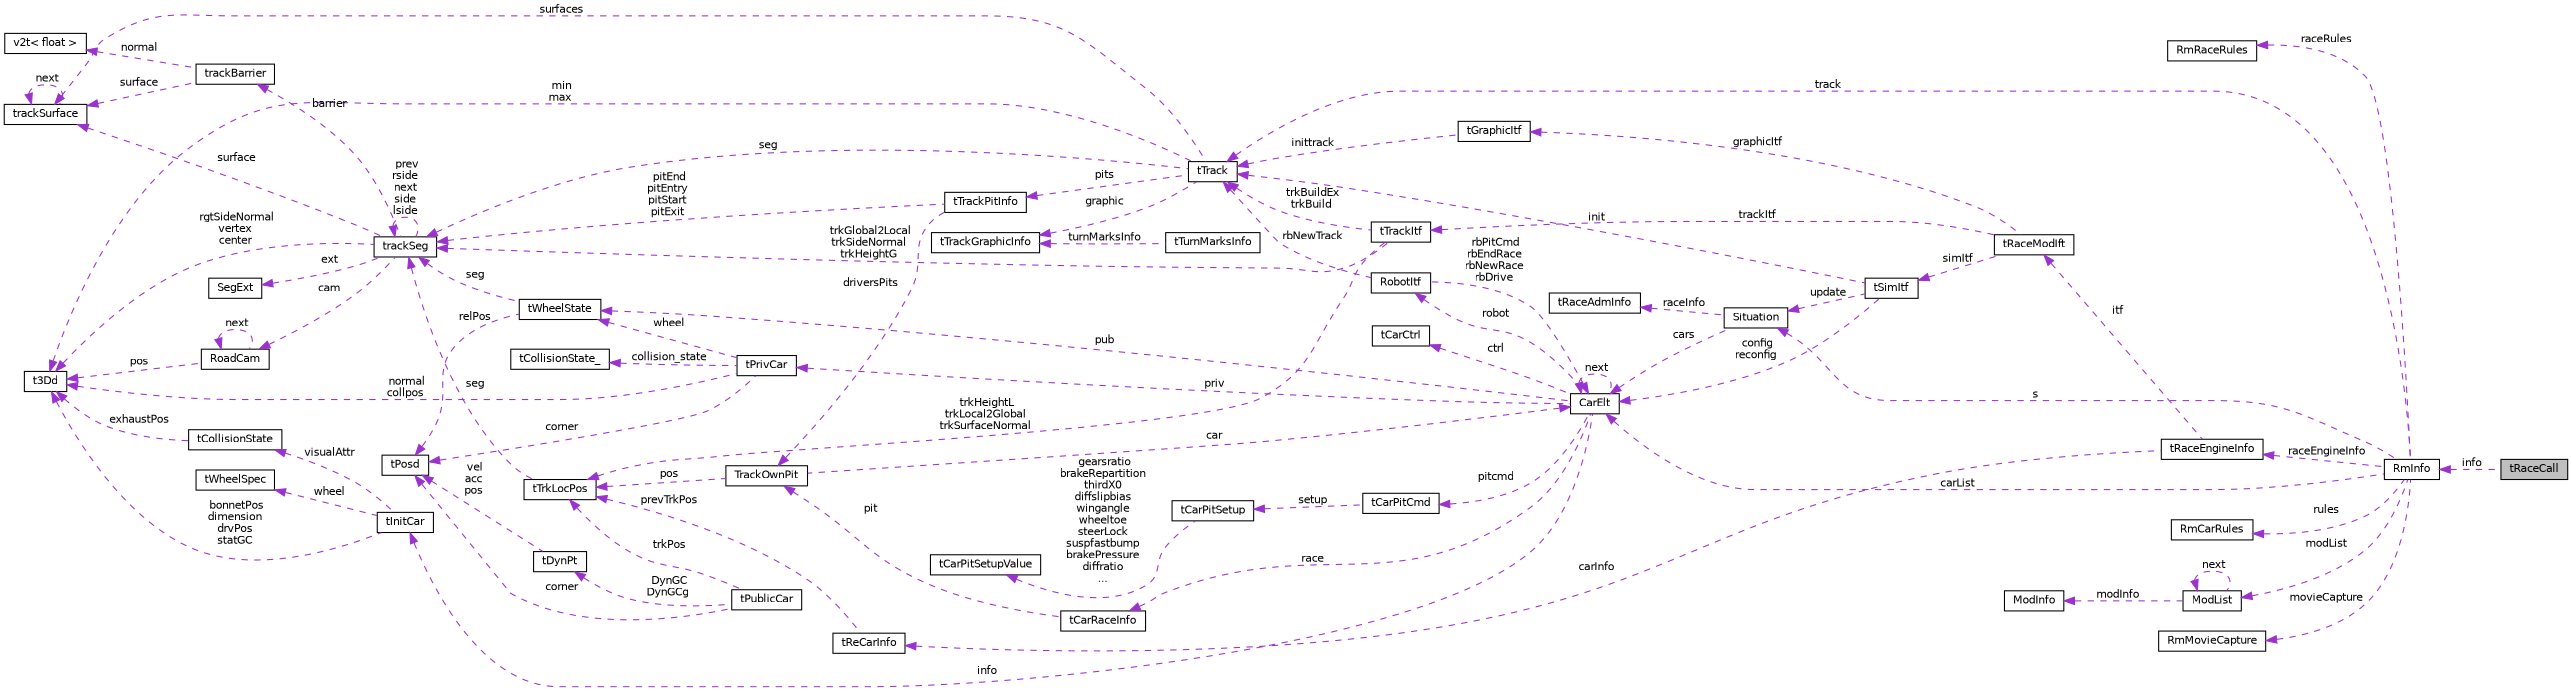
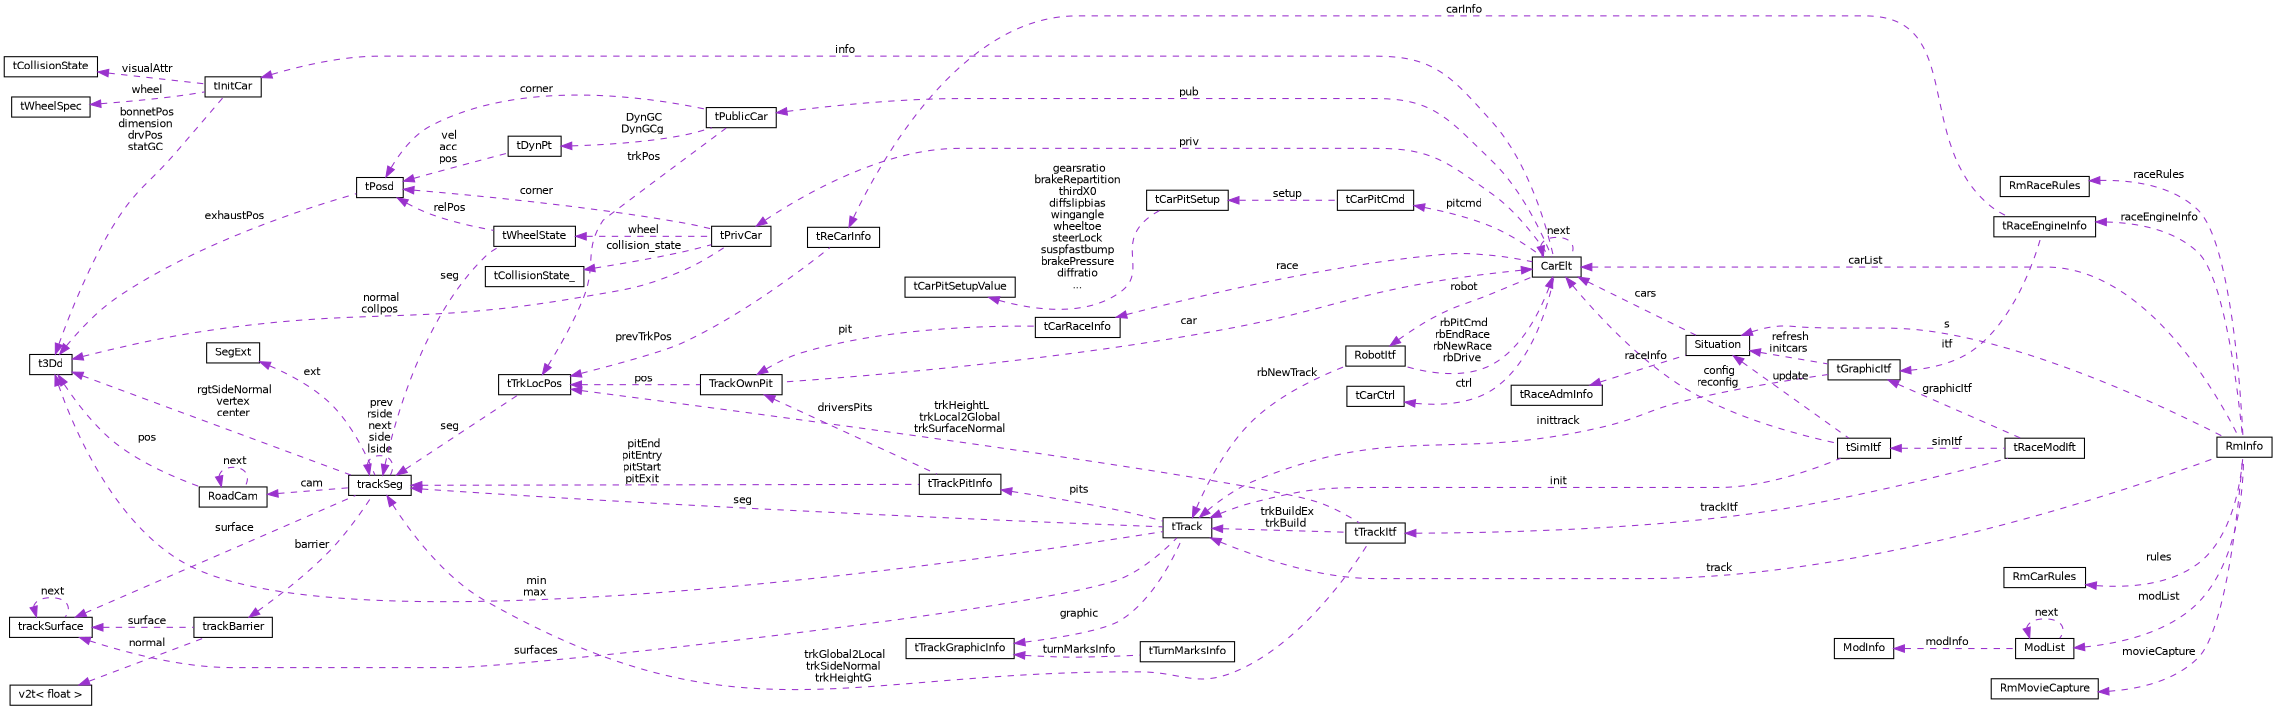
edge "CarElt" -> "tWheelState": now "CarElt" -> "tPublicCar"
edge "tRaceEngineInfo" -> "tRaceModIft": now "tRaceEngineInfo" -> "tGraphicItf"
edge "tGraphicItf" -> "Situation": added, label "refresh initcars"
edge "tCollisionState" -> "t3Dd": now "tPosd" -> "t3Dd"
node "tRaceCall": removed
